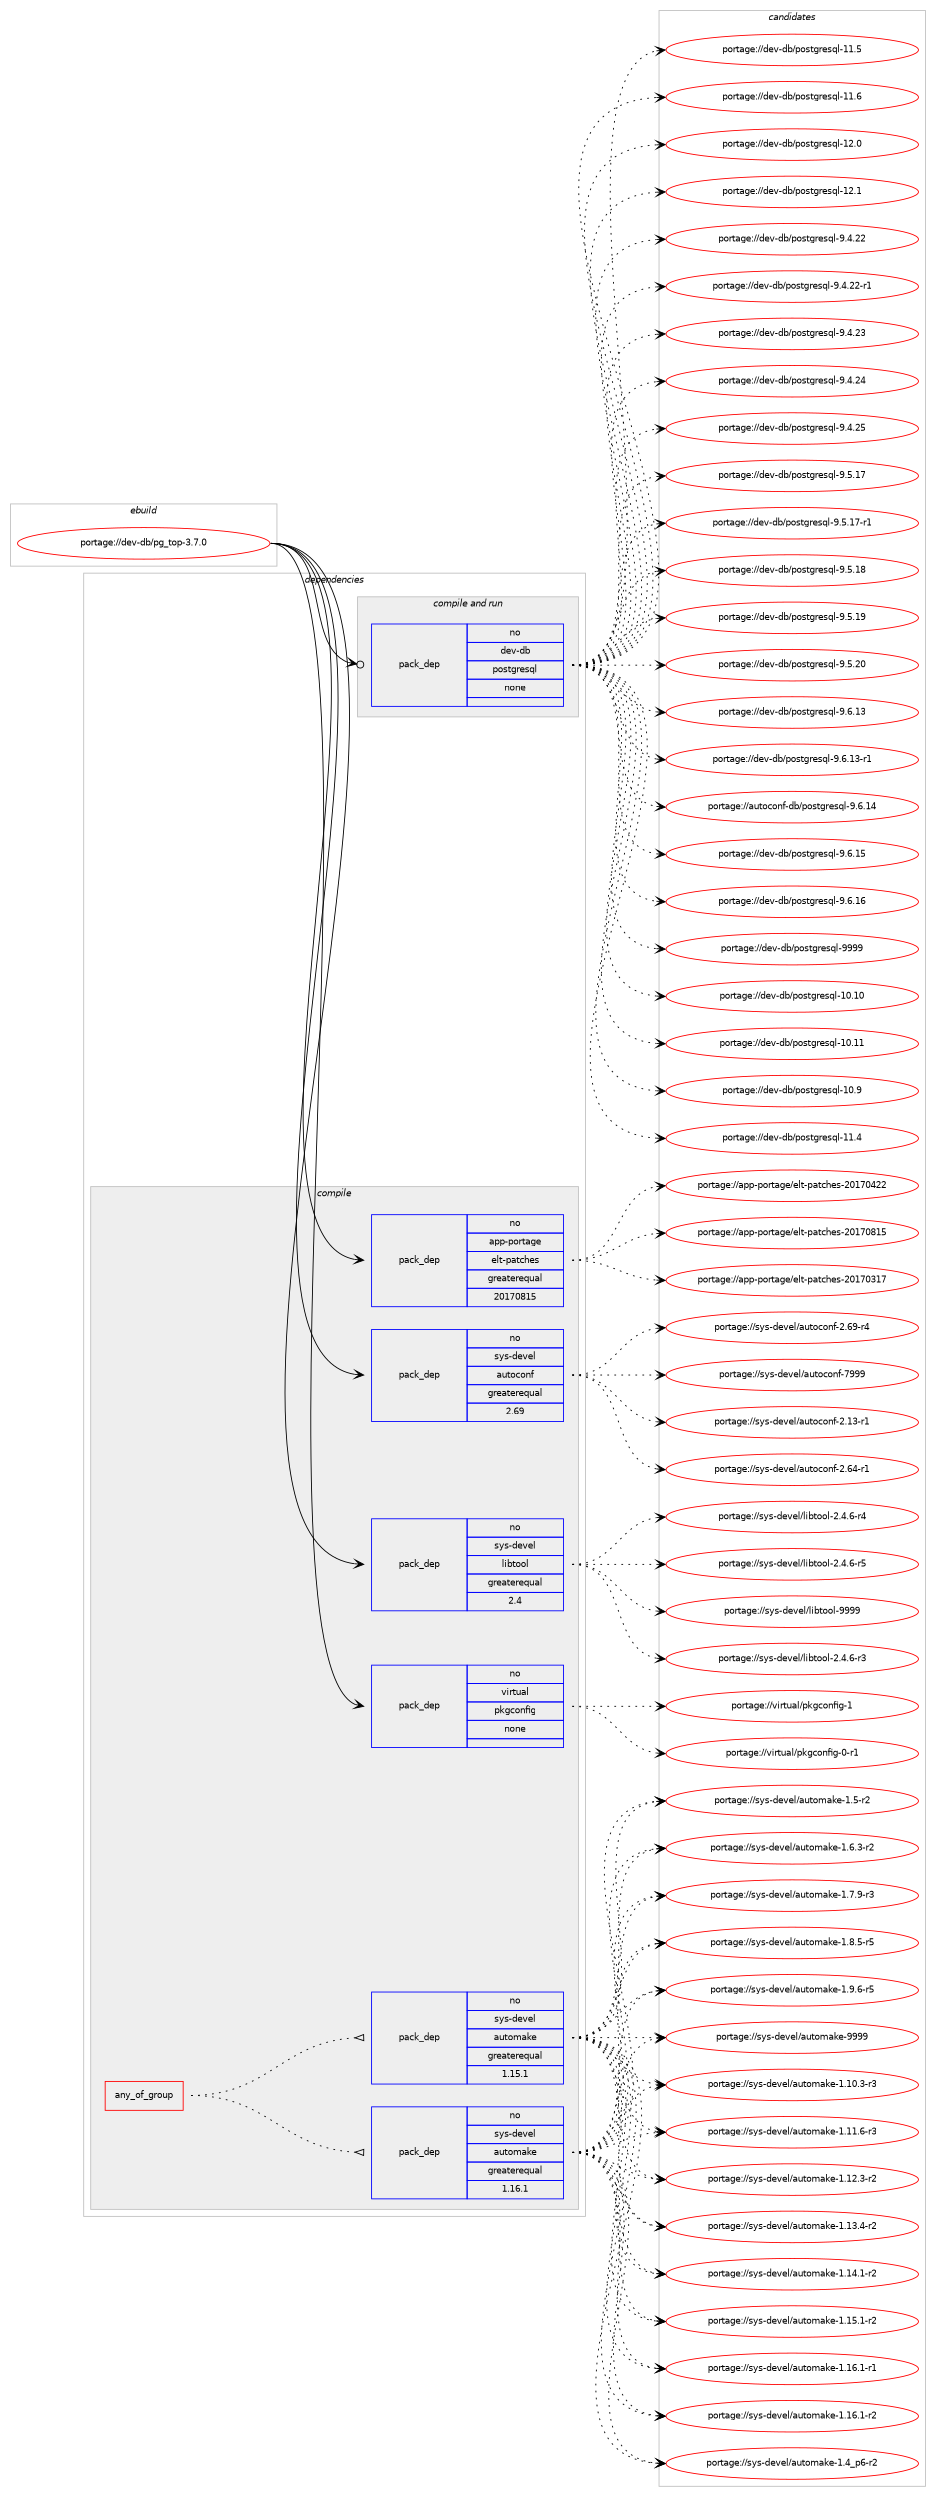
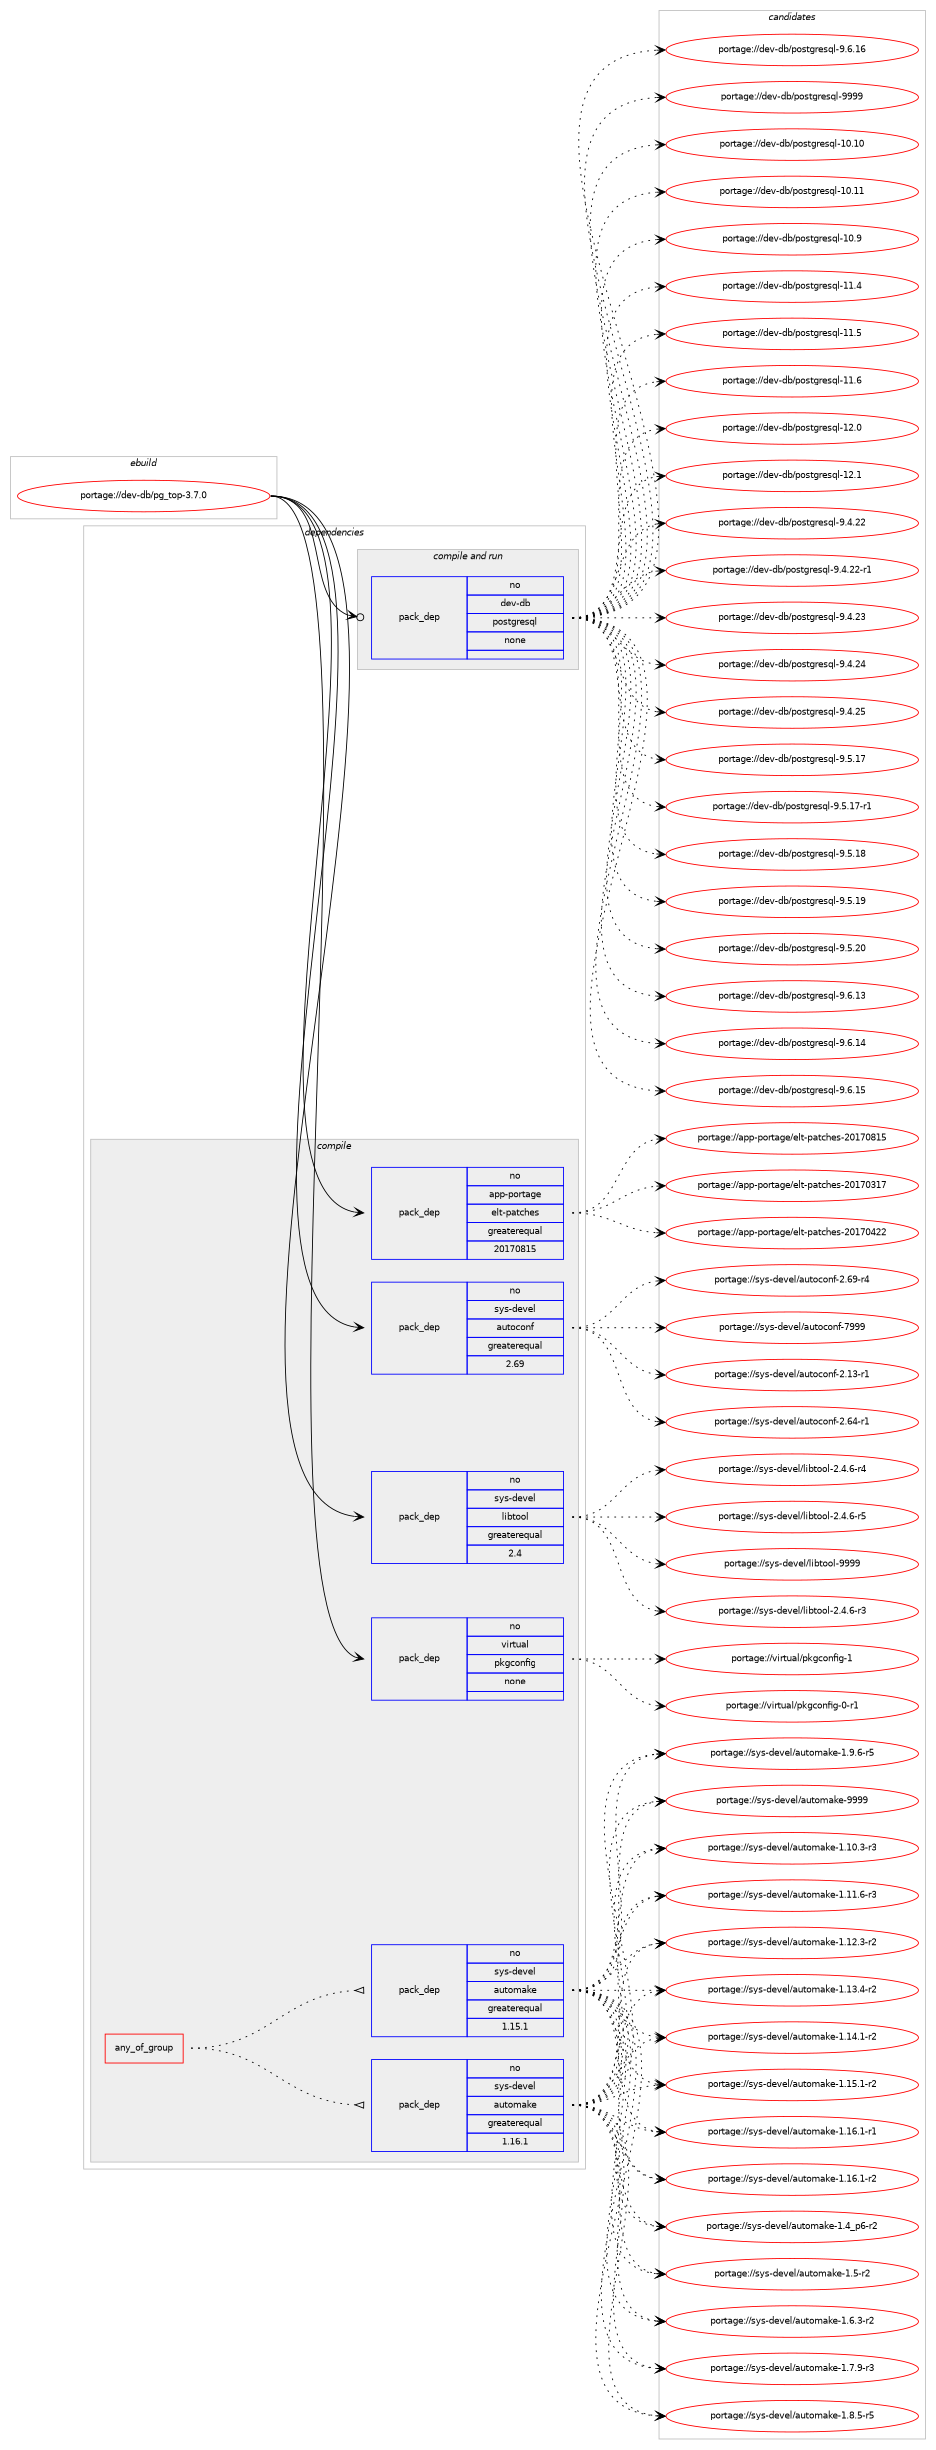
node "portage://dev-db/postgresql-9.6.13-r1": removed
node "portage://autoconf-db/postgresql-9.6.14": label "portage://autoconf-db/postgresql-9.6.14" -> "portage://dev-db/postgresql-9.6.14"
